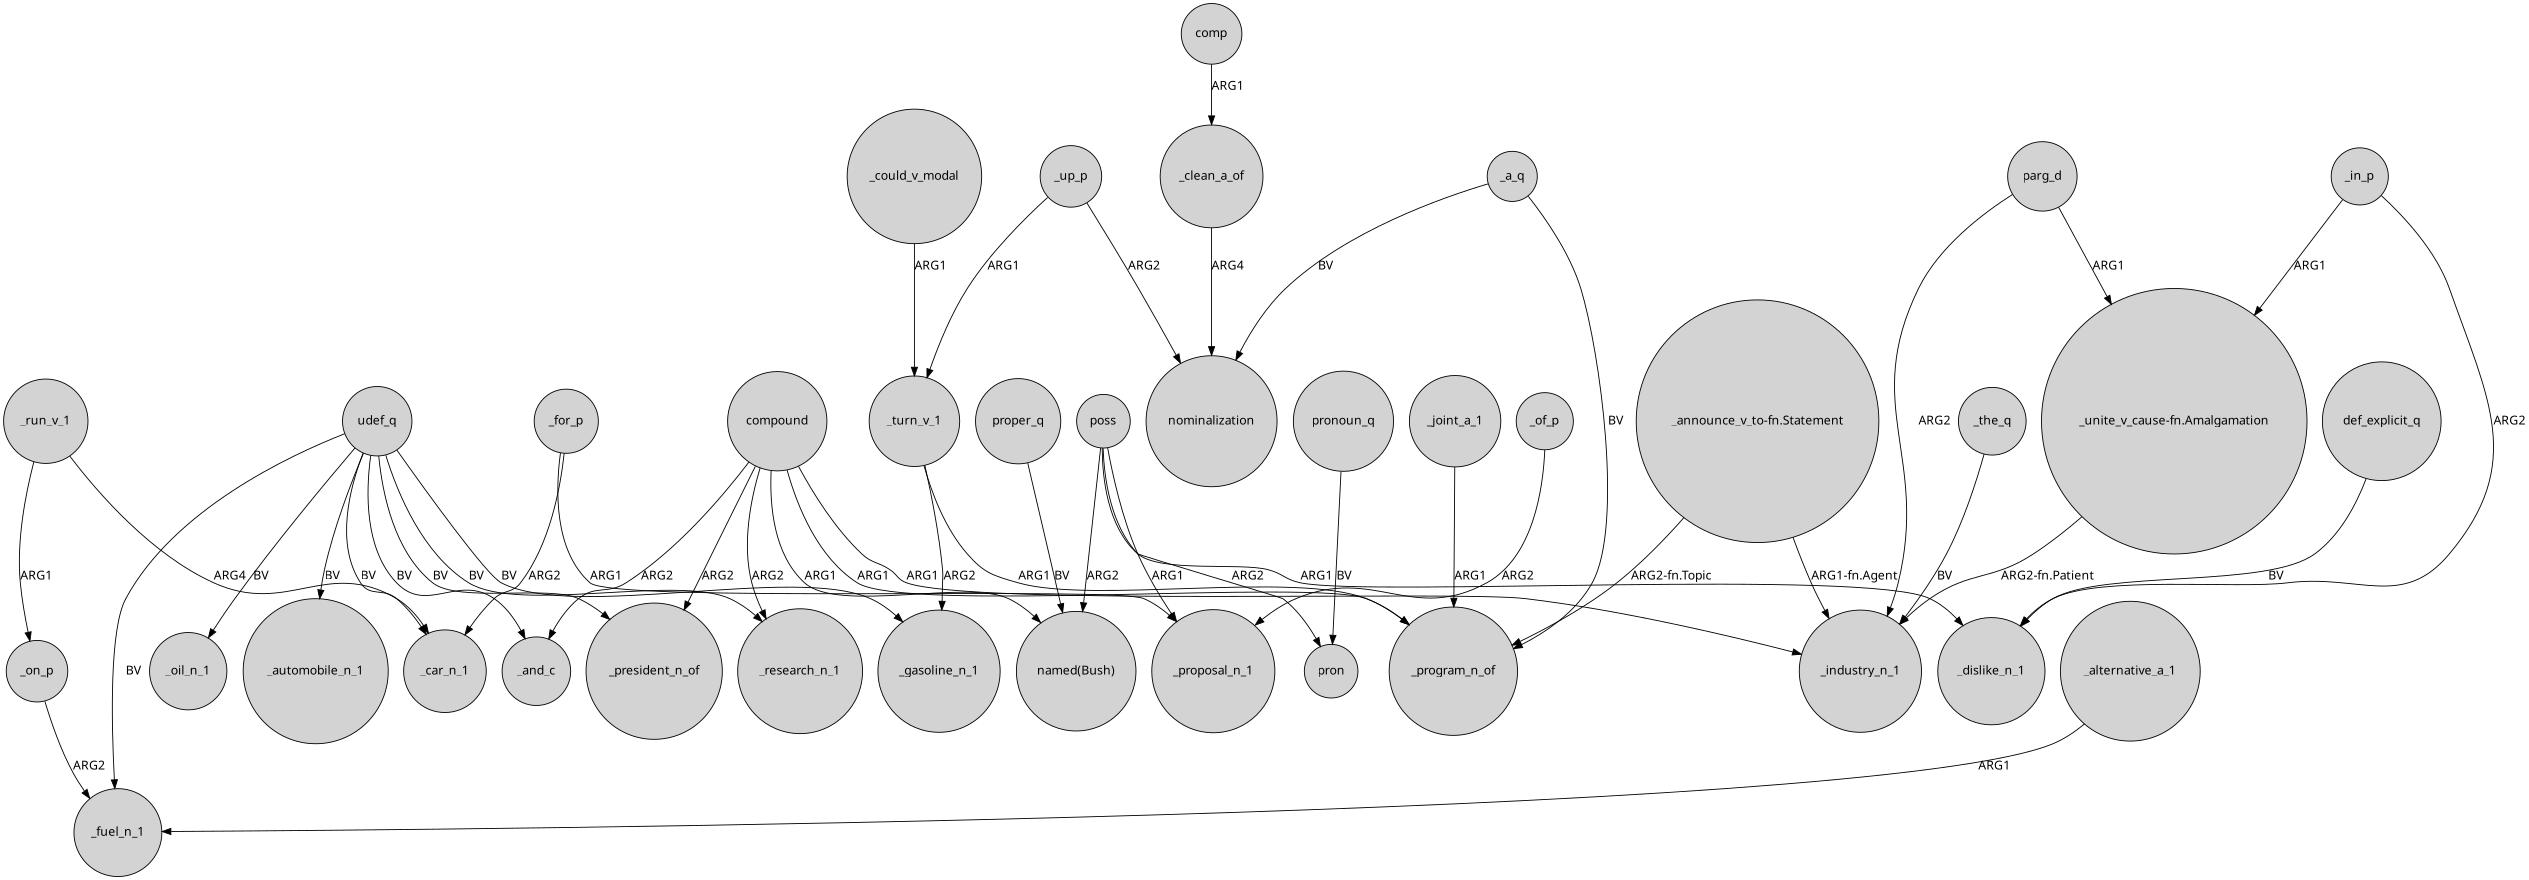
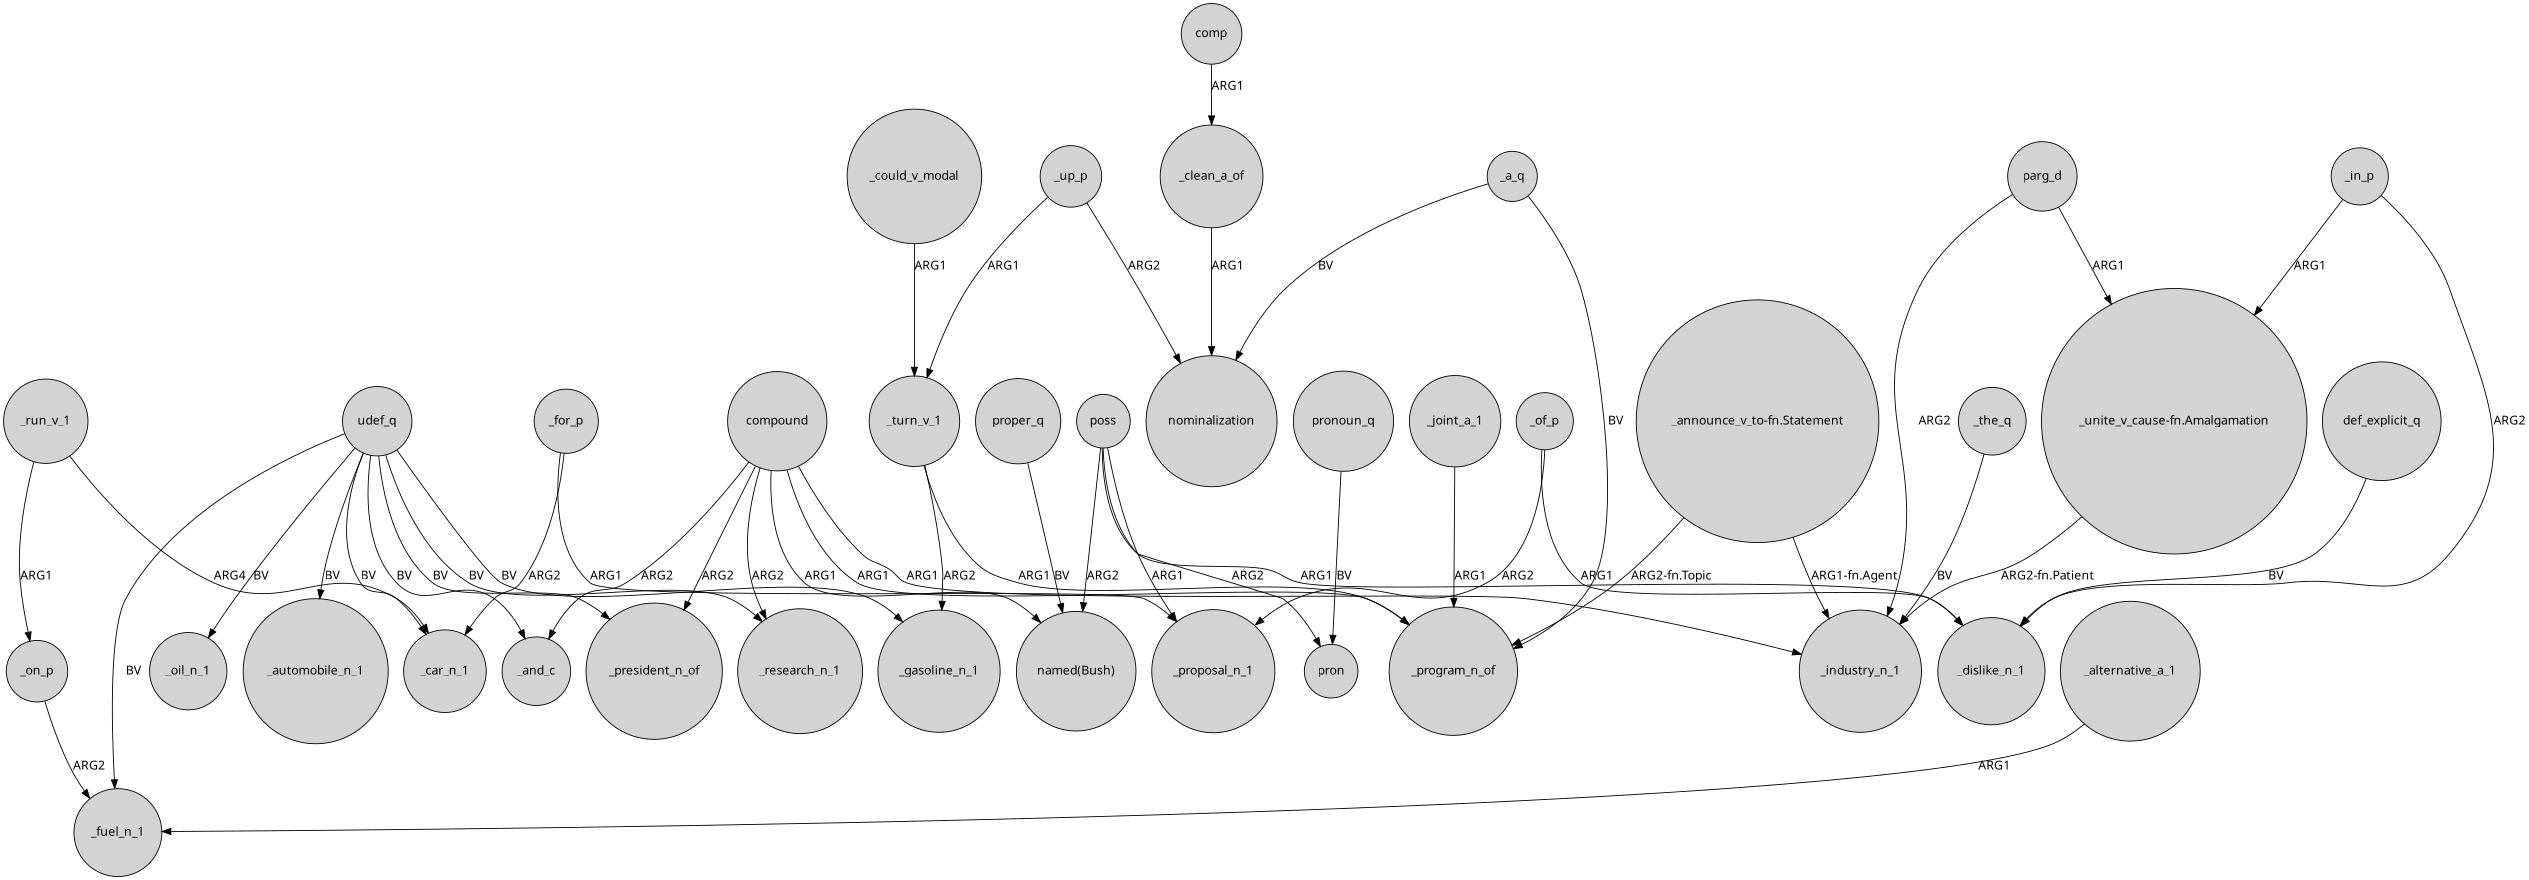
edge "_clean_a_of" -> "nominalization": label "ARG4" -> "ARG1"
edge "_of_p" -> "_dislike_n_1": added, label "ARG1"
